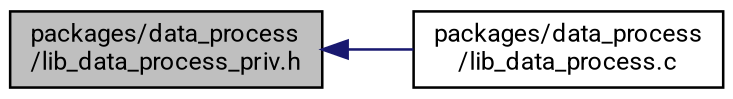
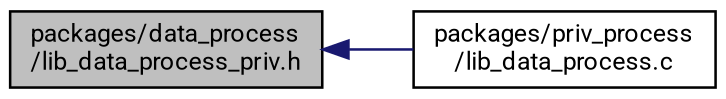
node "packages/data_process /lib_data_process.c": label "packages/data_process /lib_data_process.c" -> "packages/priv_process /lib_data_process.c"
